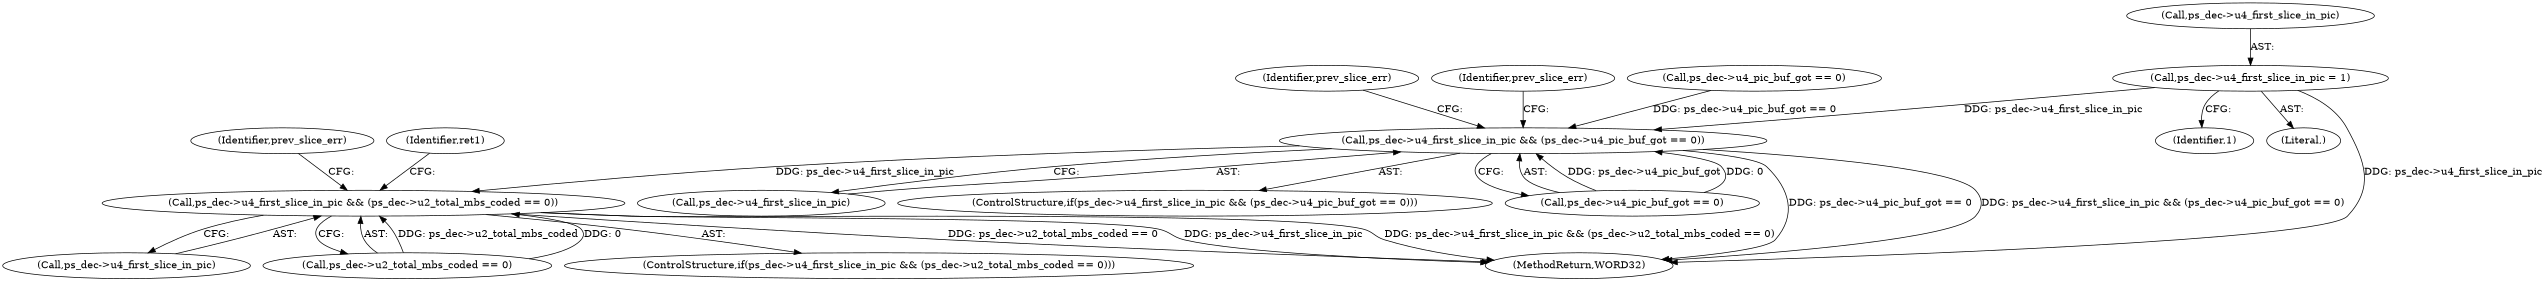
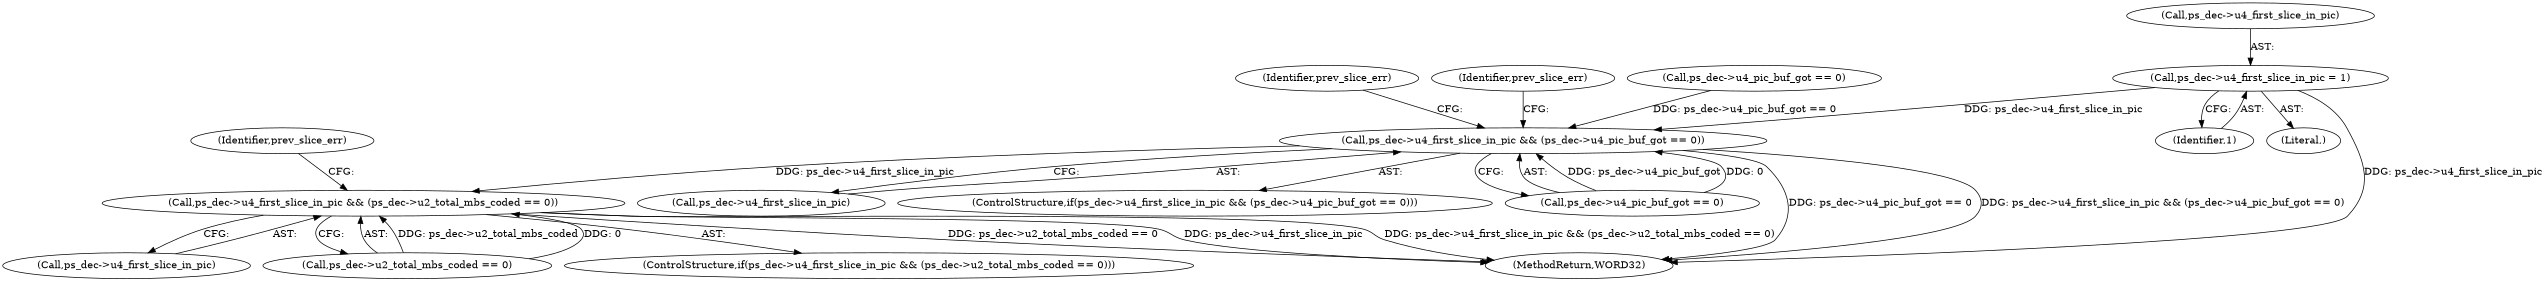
edge "(Identifier,1)" -> "(Call,ps_dec->u4_first_slice_in_pic = 1)": added, label "AST:"
node "(Identifier,ret1)": removed
